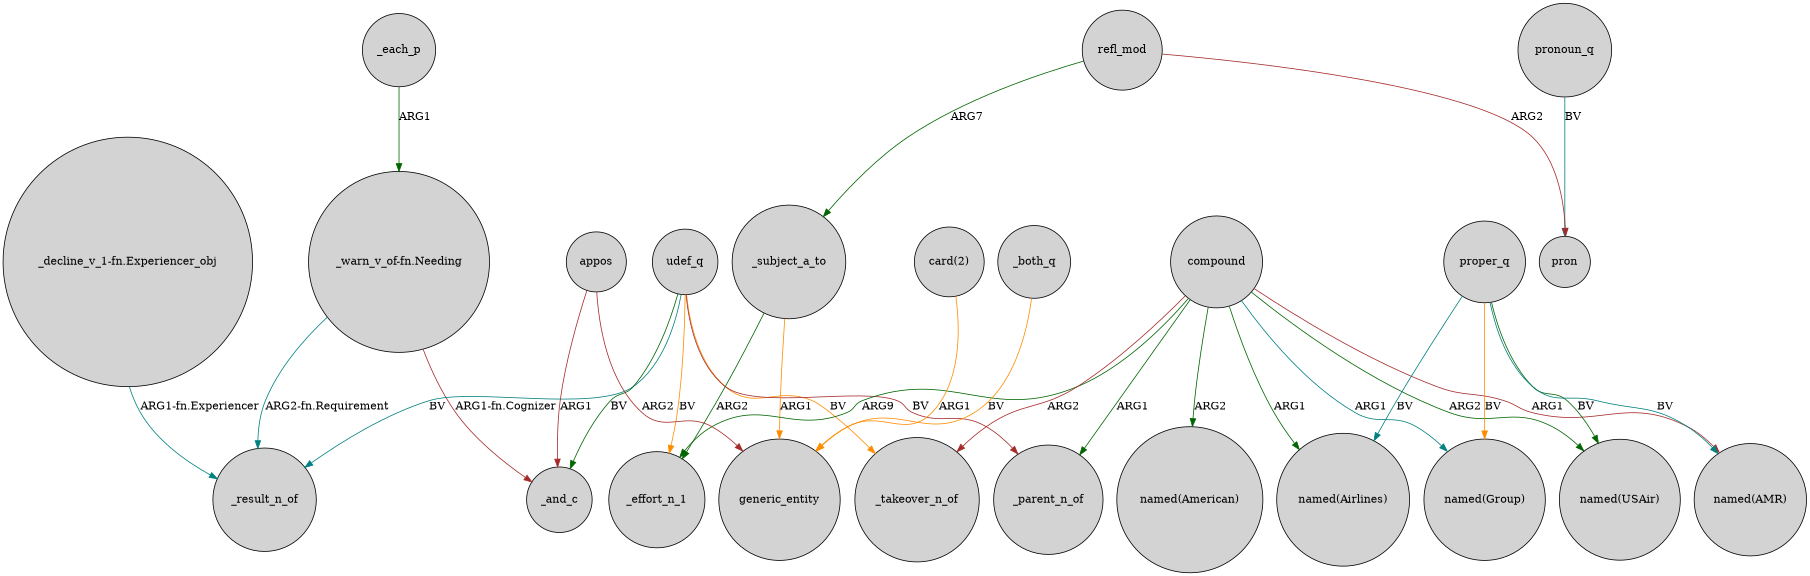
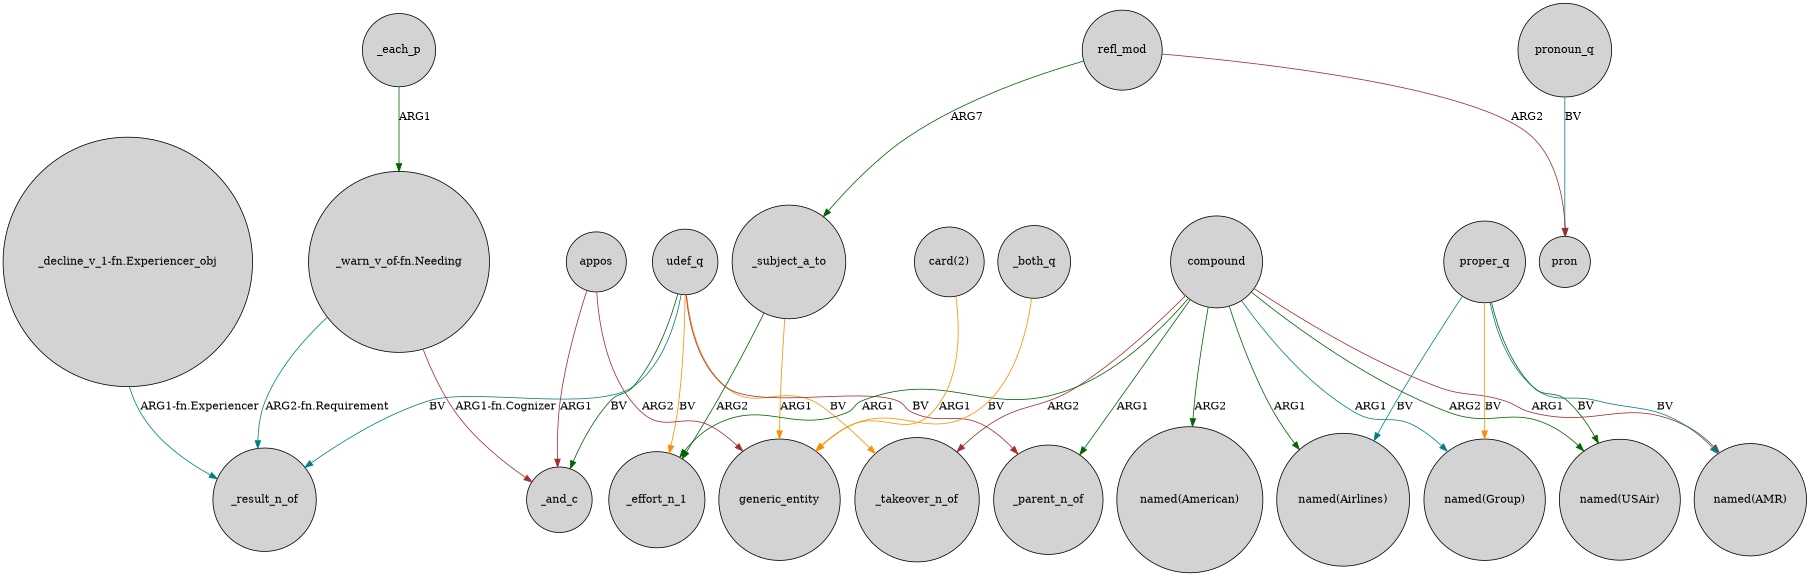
edge "compound" -> "_effort_n_1": label "ARG9" -> "ARG1"
